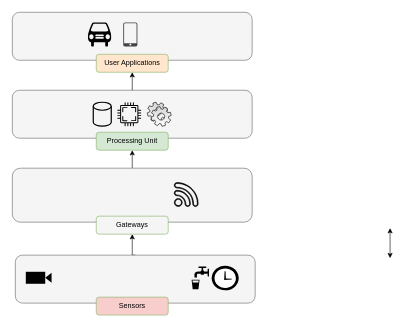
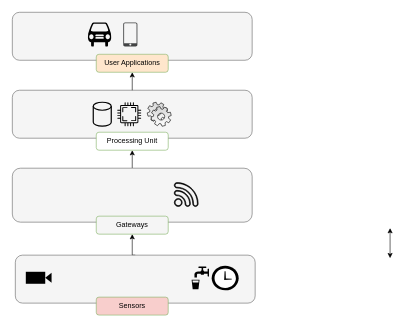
node "Processing Unit": fillcolor #d5e8d4 -> #ffffff
